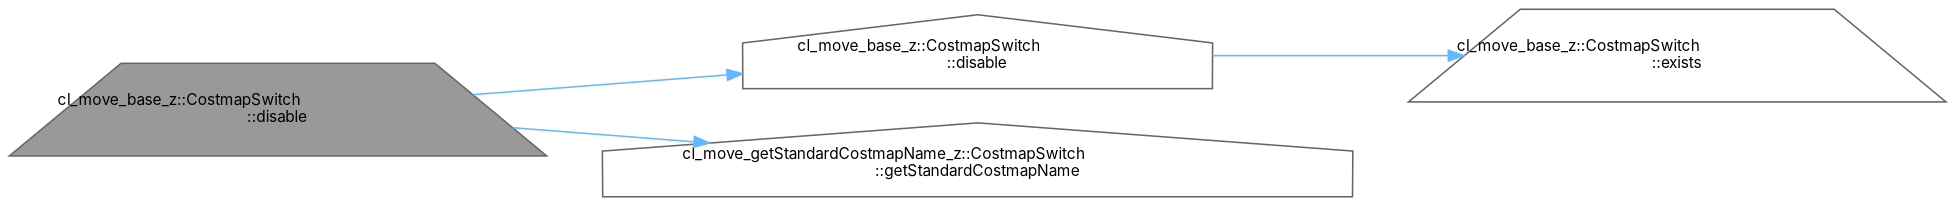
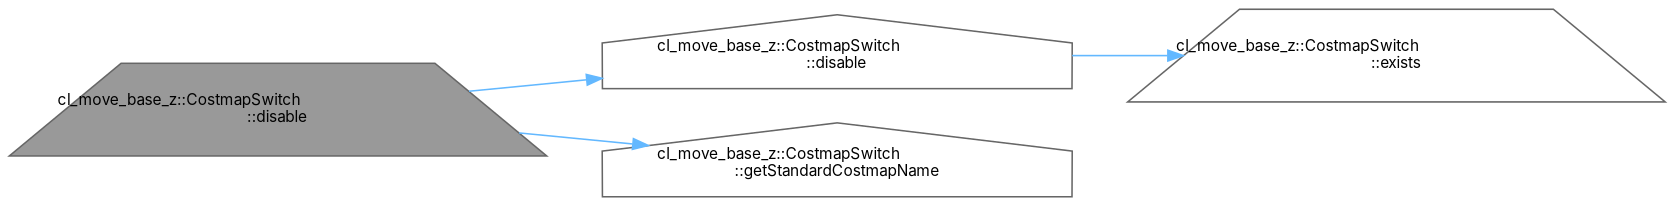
node "cl_move_getStandardCostmapName_z::CostmapSwitch ::getStandardCostmapName": label "cl_move_getStandardCostmapName_z::CostmapSwitch ::getStandardCostmapName" -> "cl_move_base_z::CostmapSwitch ::getStandardCostmapName"
